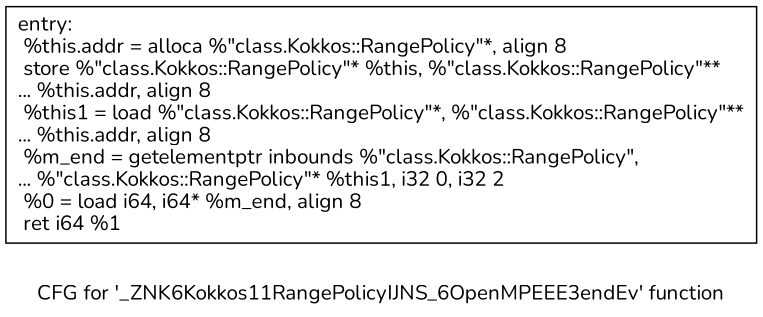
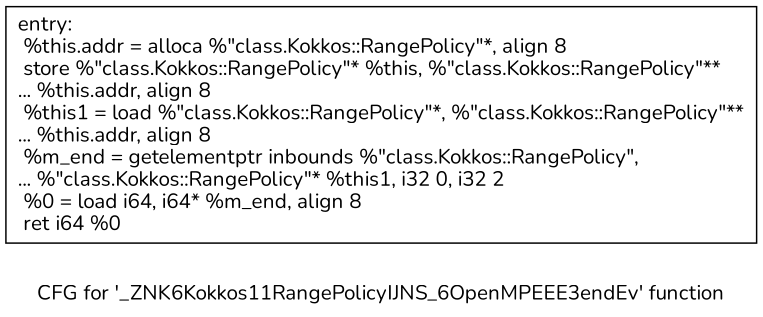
node "entry:": text "ret i64 %1" -> "ret i64 %0"
